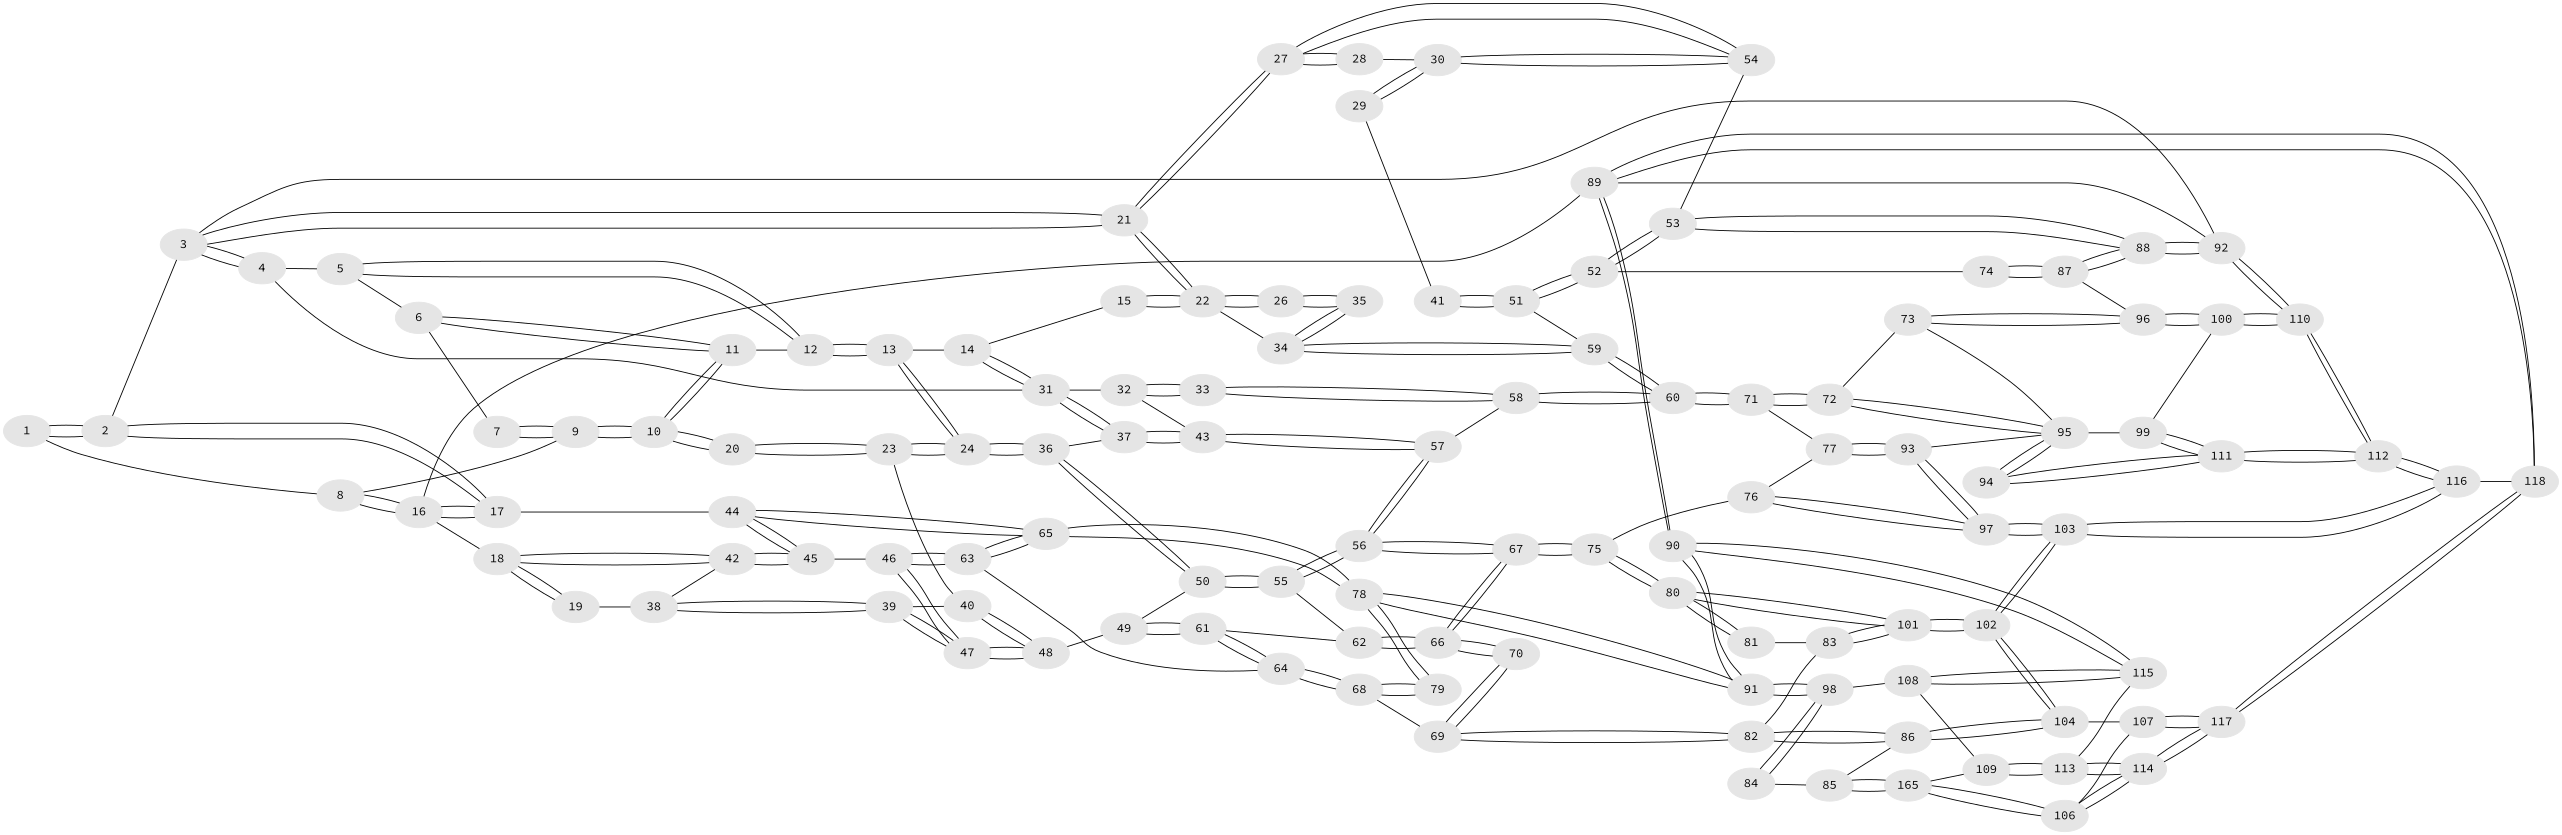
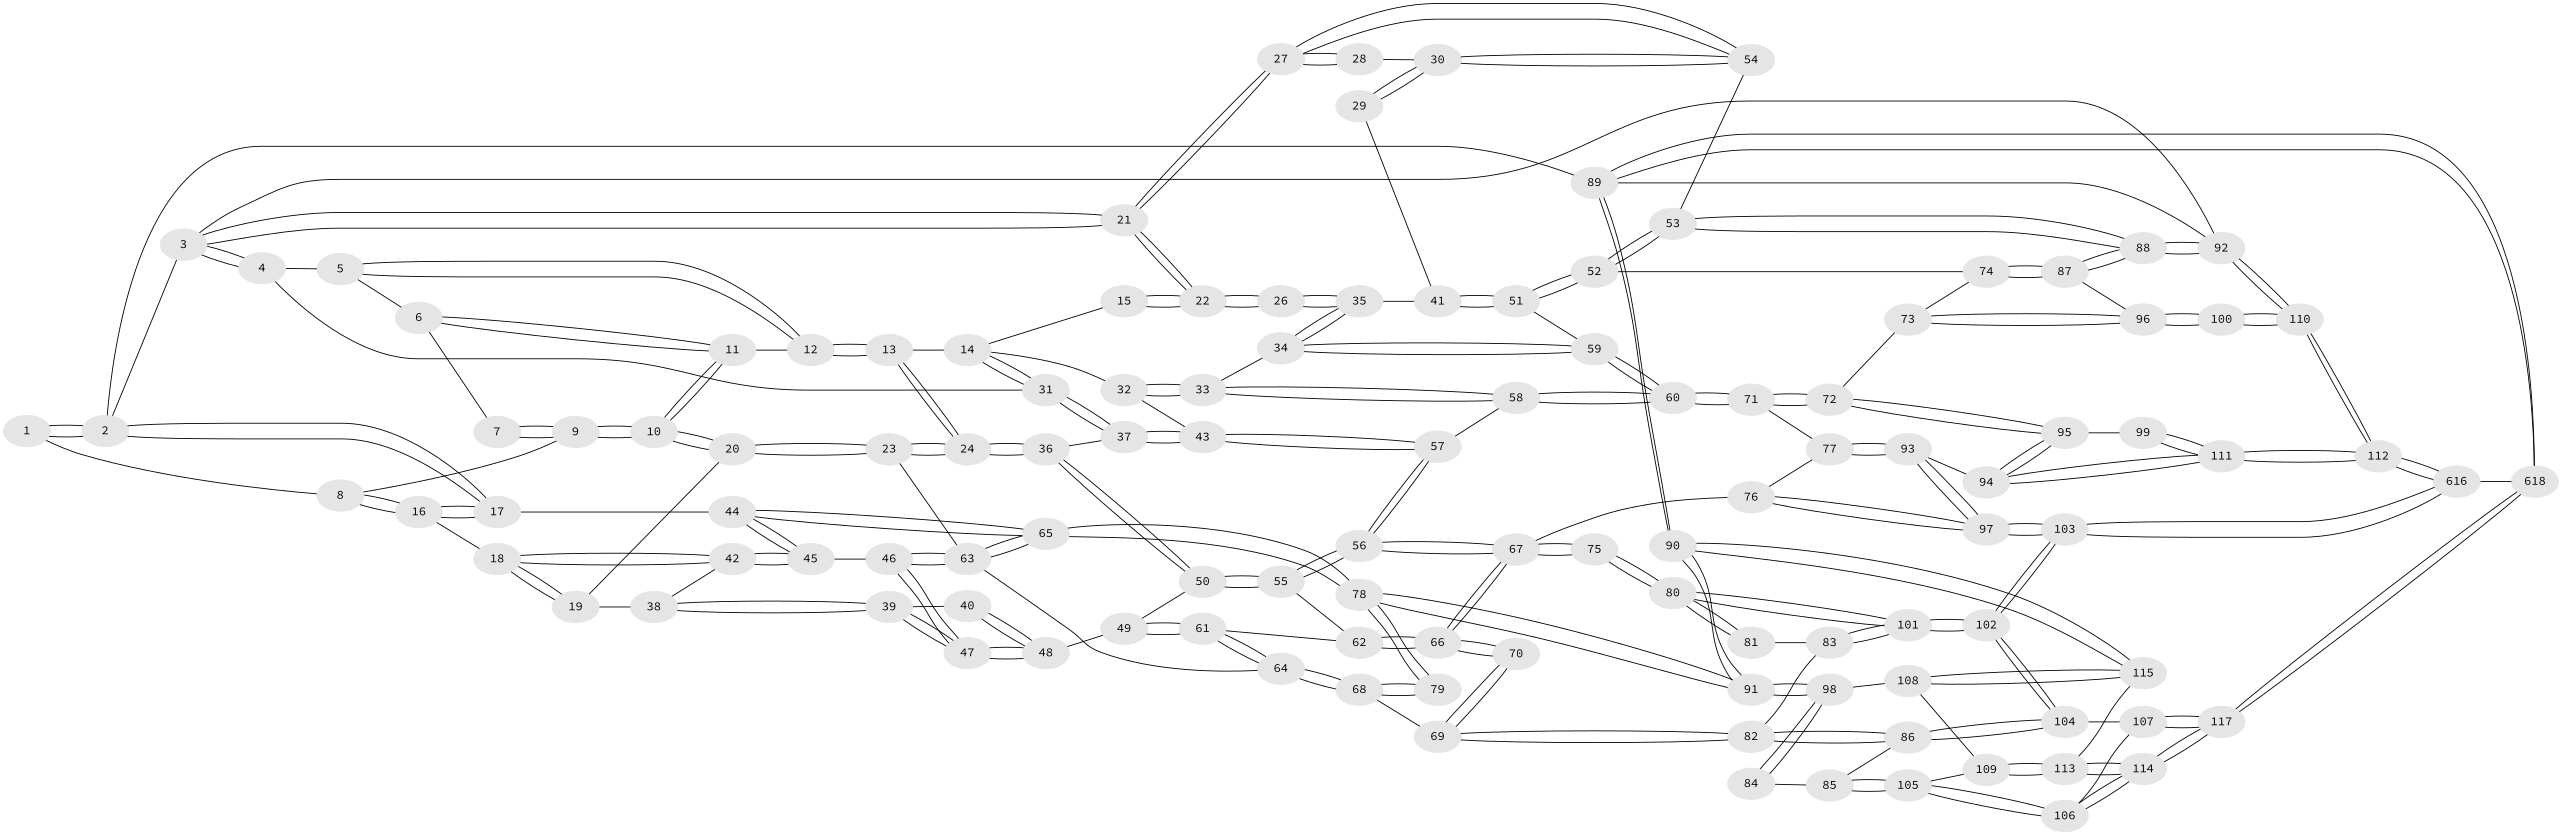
edge "89" -- "16": now "89" -- "2"
edge "35" -- "41": added
edge "22" -- "34": now "33" -- "34"
edge "73" -- "95": now "73" -- "74"
edge "100" -- "99": removed
edge "31" -- "32": now "14" -- "32"
edge "95" -- "93": now "94" -- "93"
node "116": label "116" -> "616"
node "118": label "118" -> "618"
edge "76" -- "75": now "76" -- "67"
edge "20" -- "19": added
edge "23" -- "40": now "23" -- "63"
node "165": label "165" -> "105"
